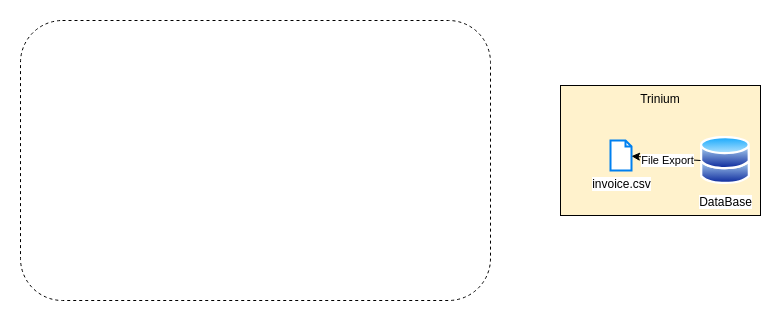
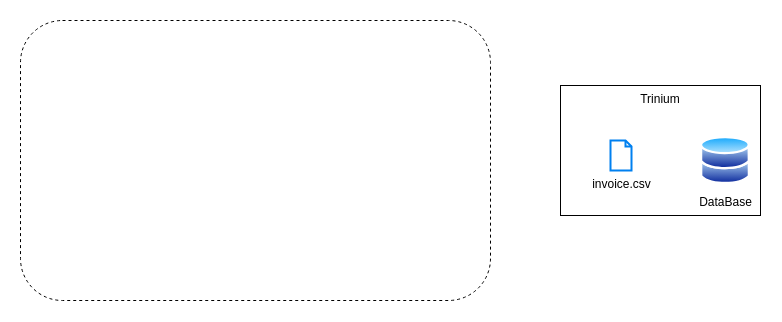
node "Trinium": fillcolor #fff2cc -> #ffffff
edge "DataBase" -> "invoice.csv": removed, label "File Export"
